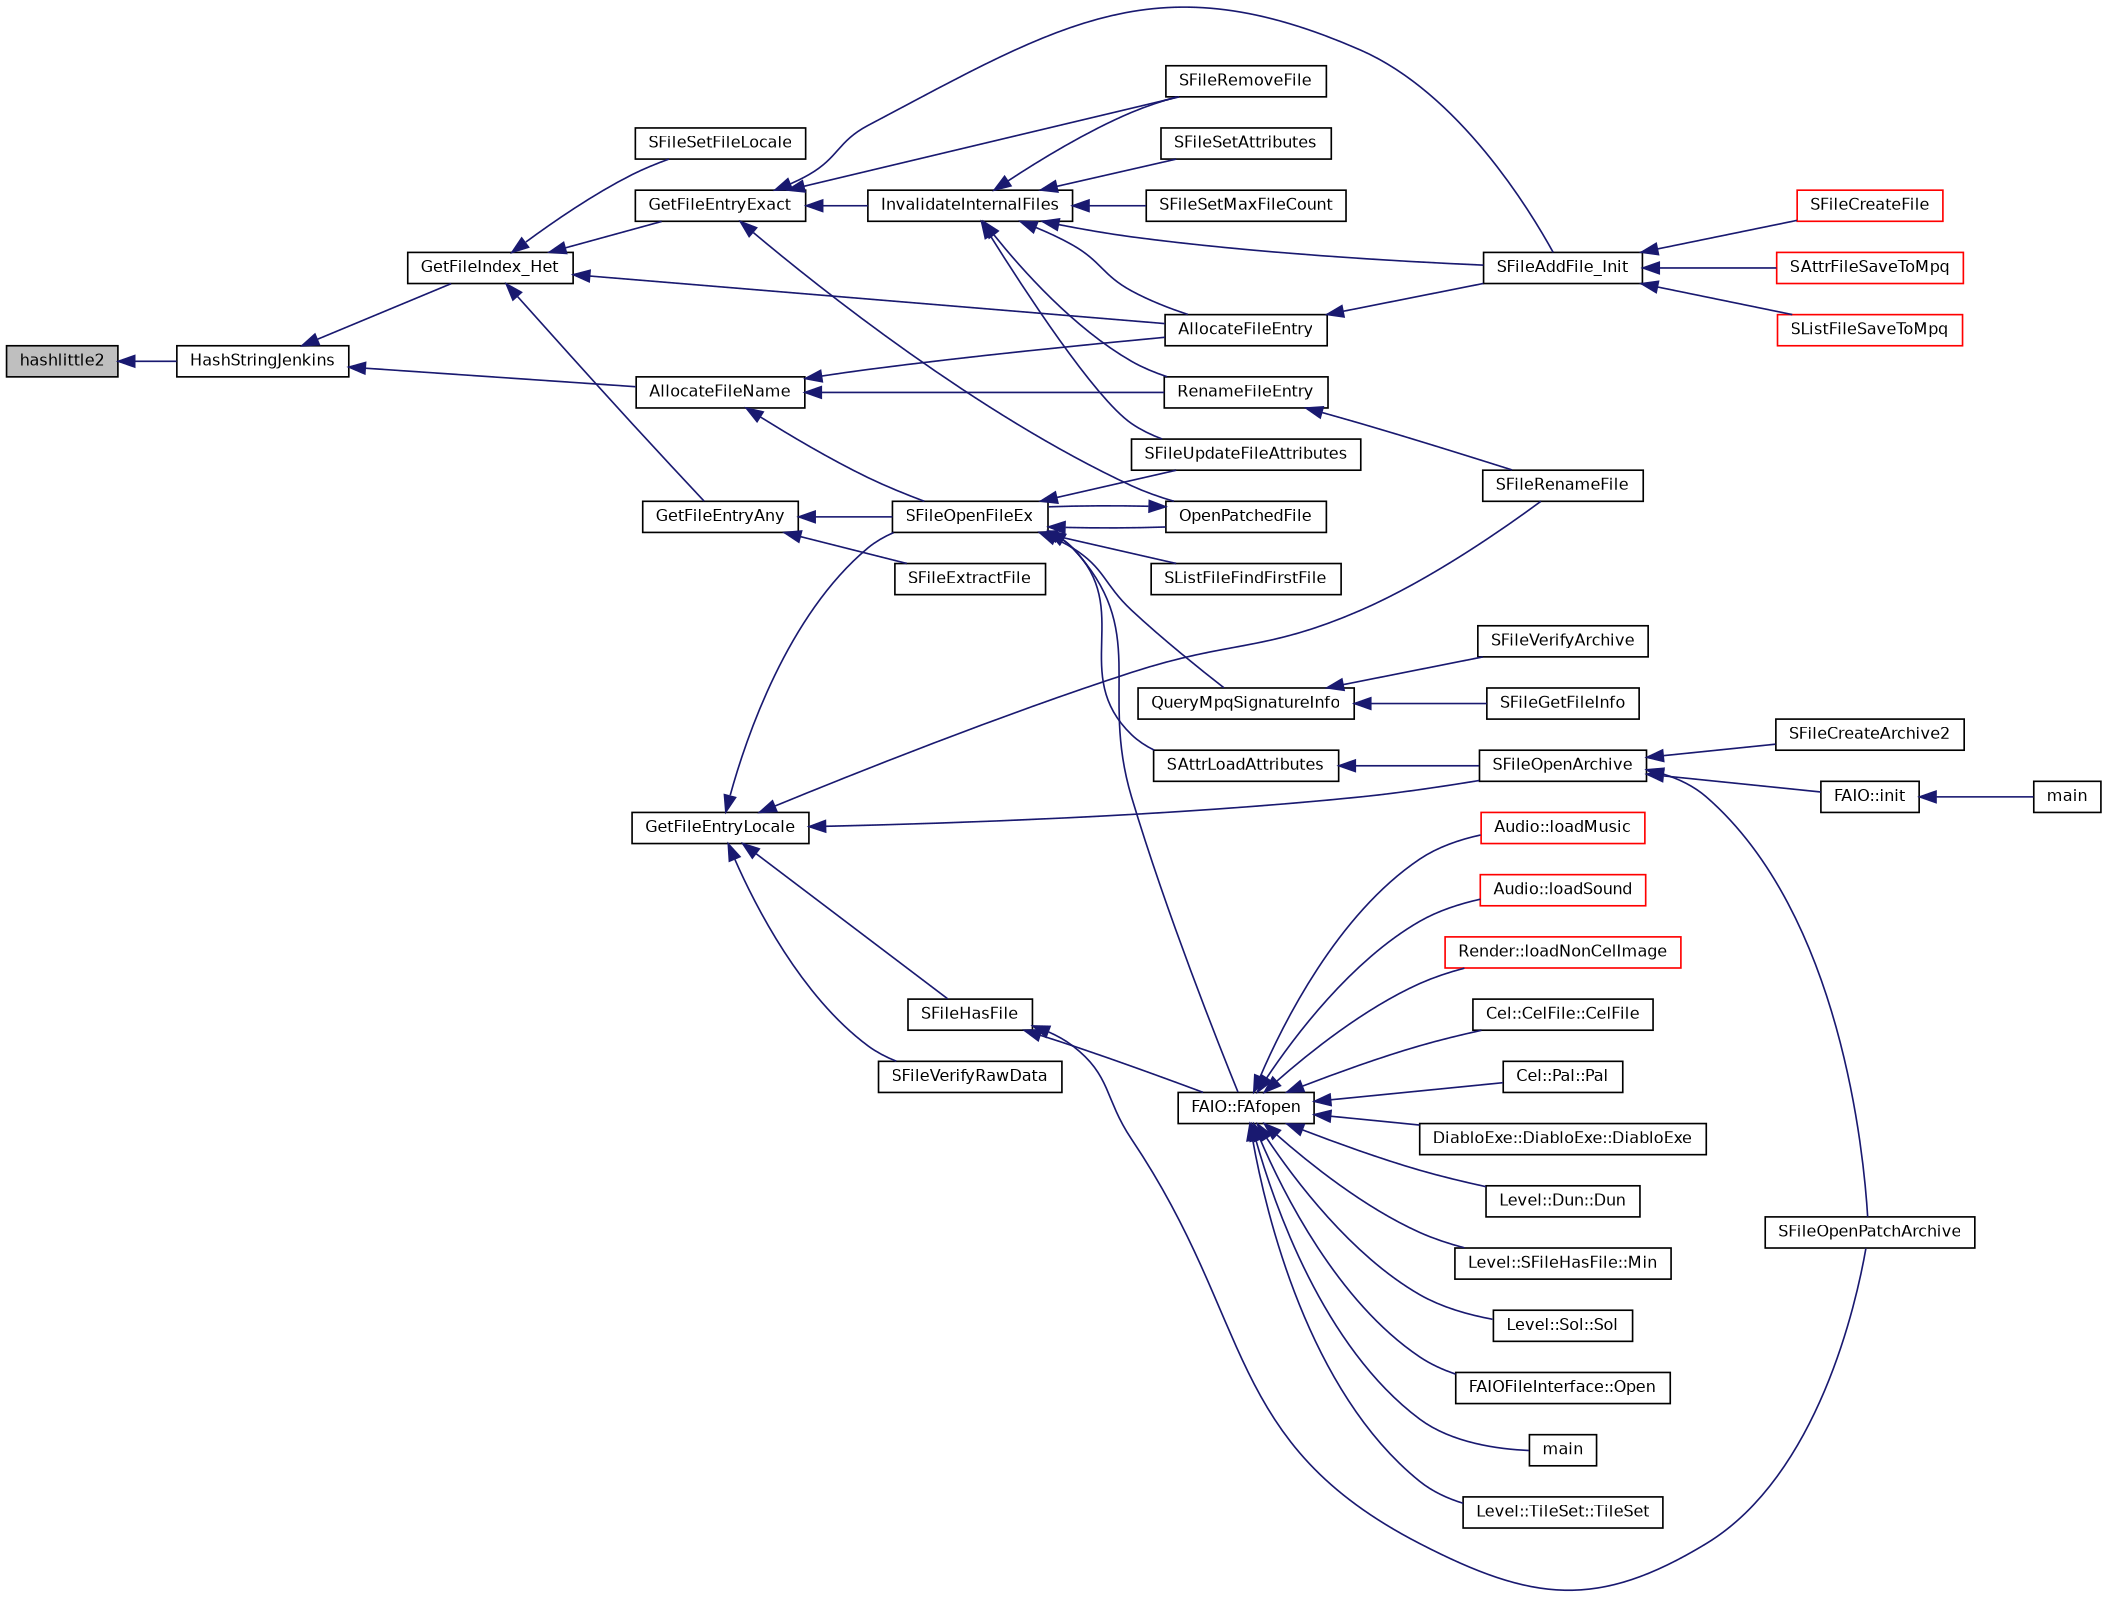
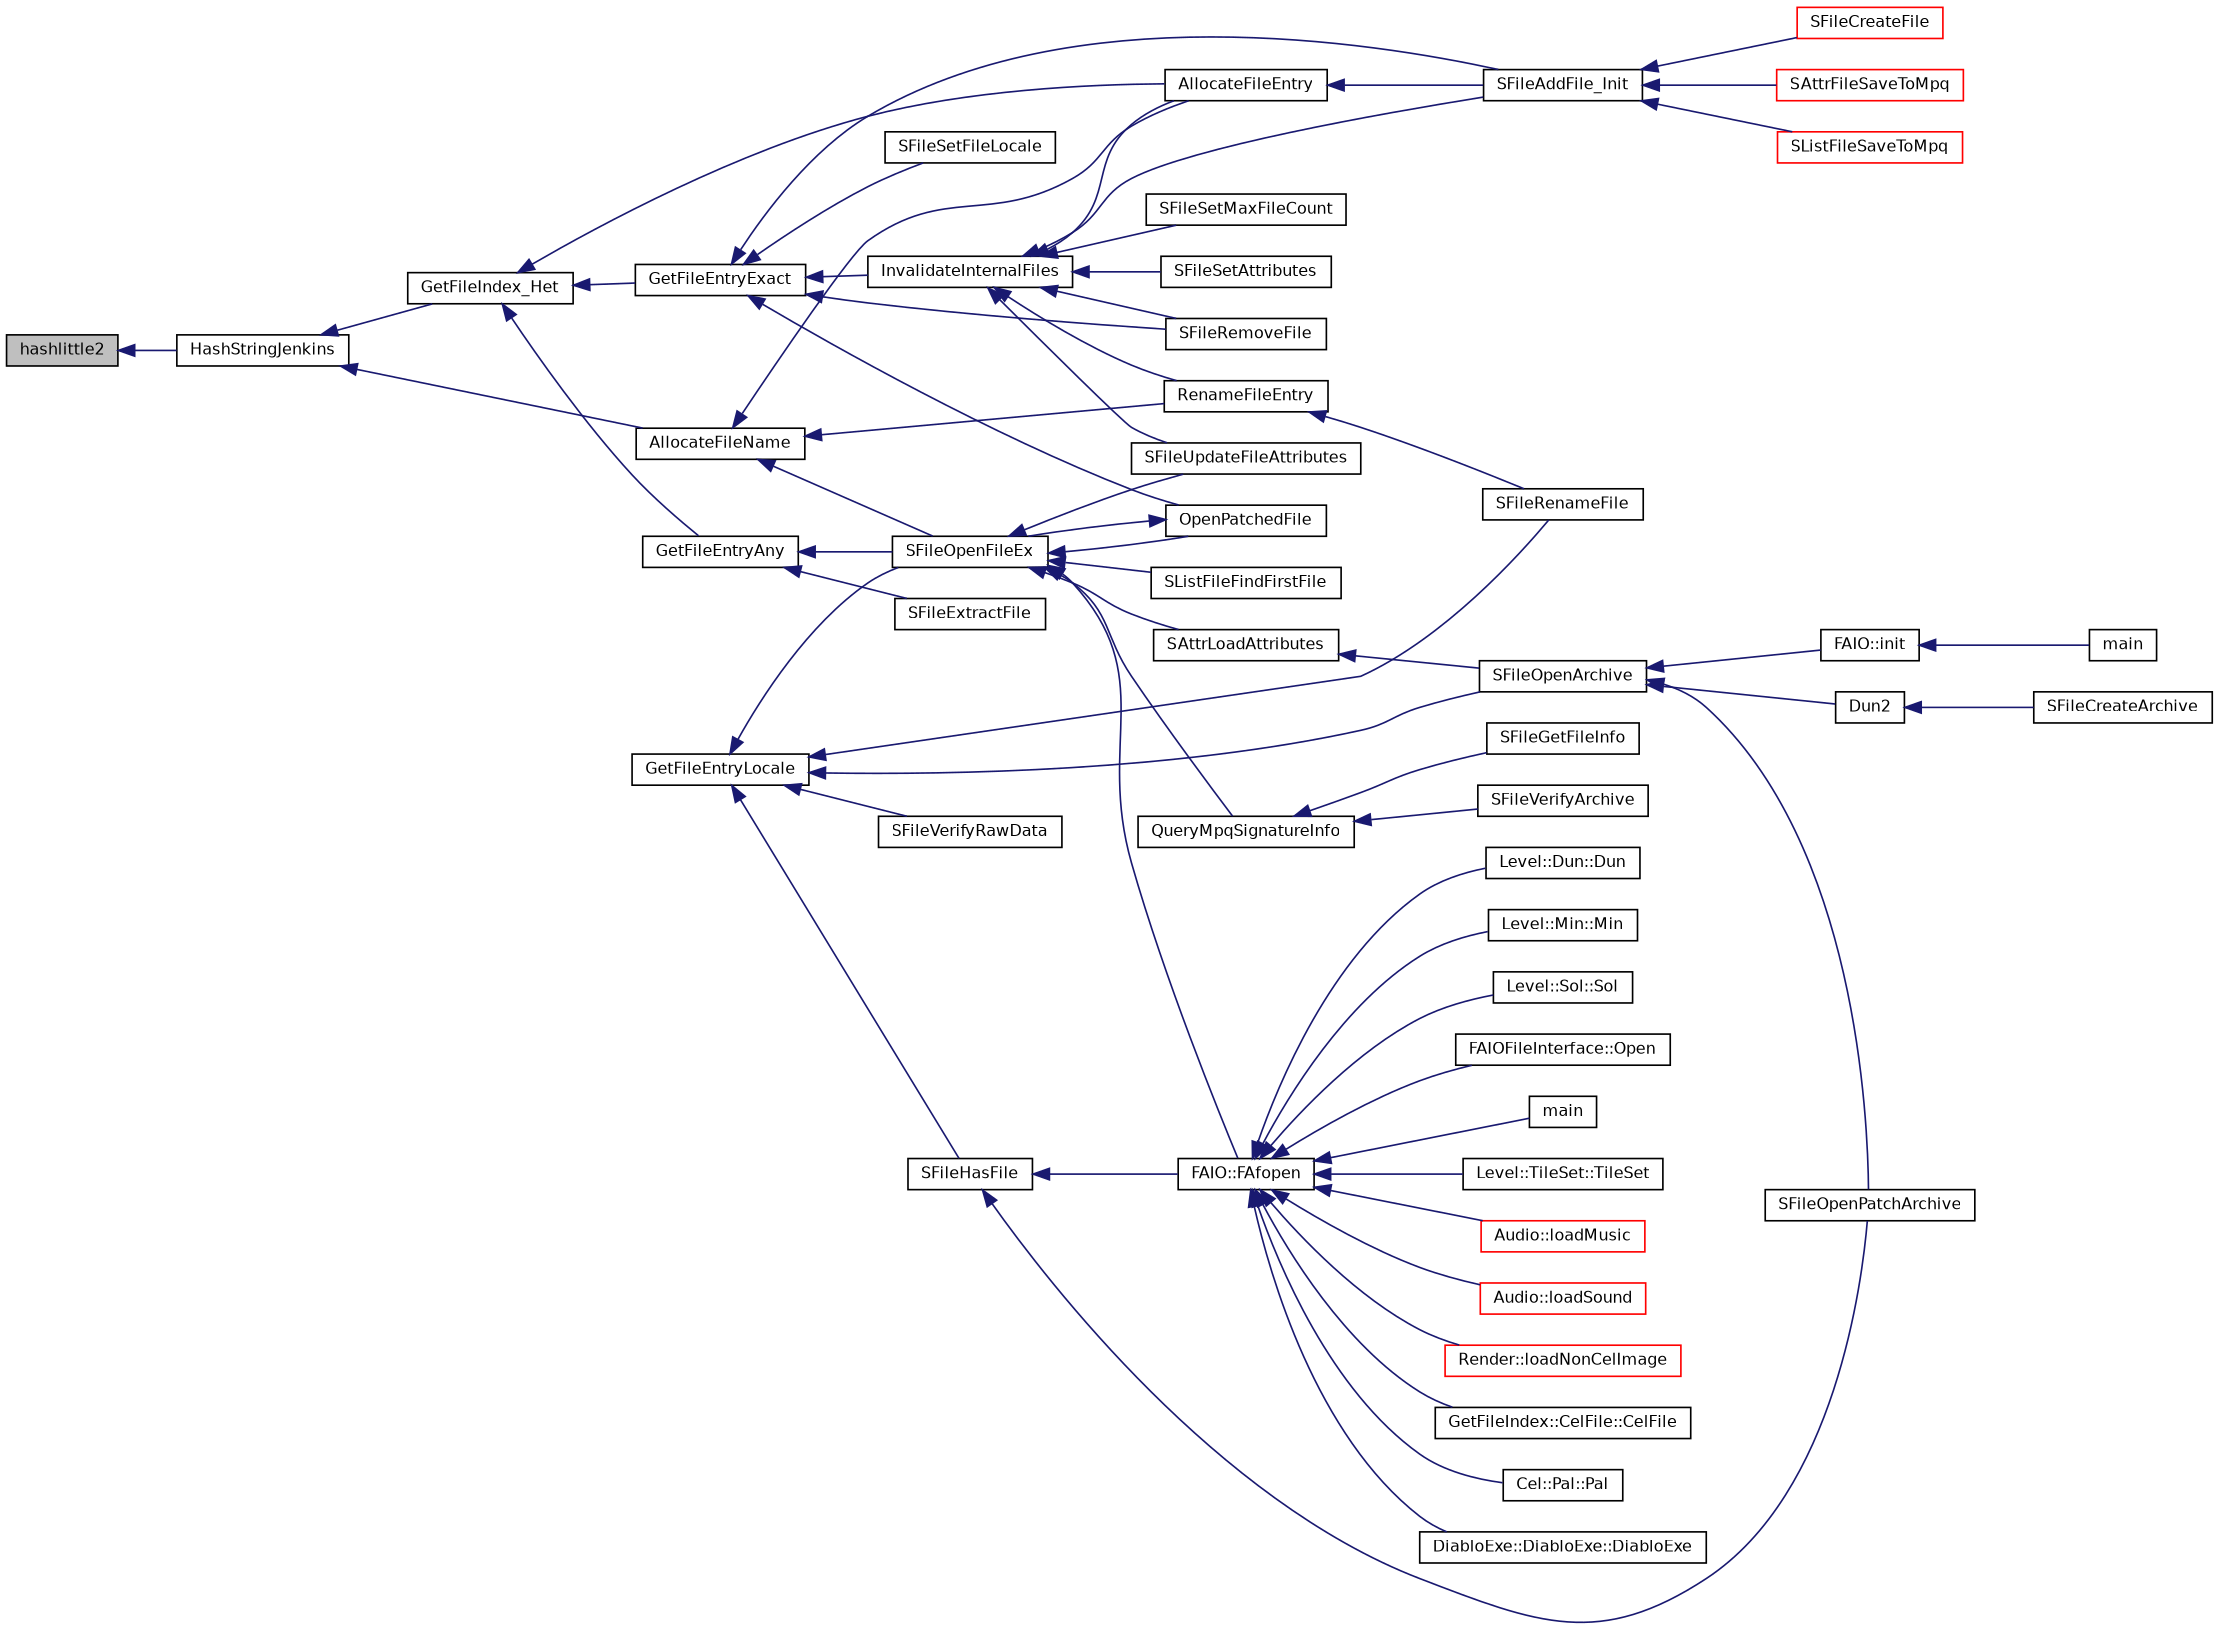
edge "SFileSetFileLocale" -> "GetFileIndex_Het": now "SFileSetFileLocale" -> "GetFileEntryExact"
node "SFileCreateArchive": added
node "SFileCreateArchive2": label "SFileCreateArchive2" -> "Dun2"
node "Cel::CelFile::CelFile": label "Cel::CelFile::CelFile" -> "GetFileIndex::CelFile::CelFile"
node "Level::SFileHasFile::Min": label "Level::SFileHasFile::Min" -> "Level::Min::Min"
